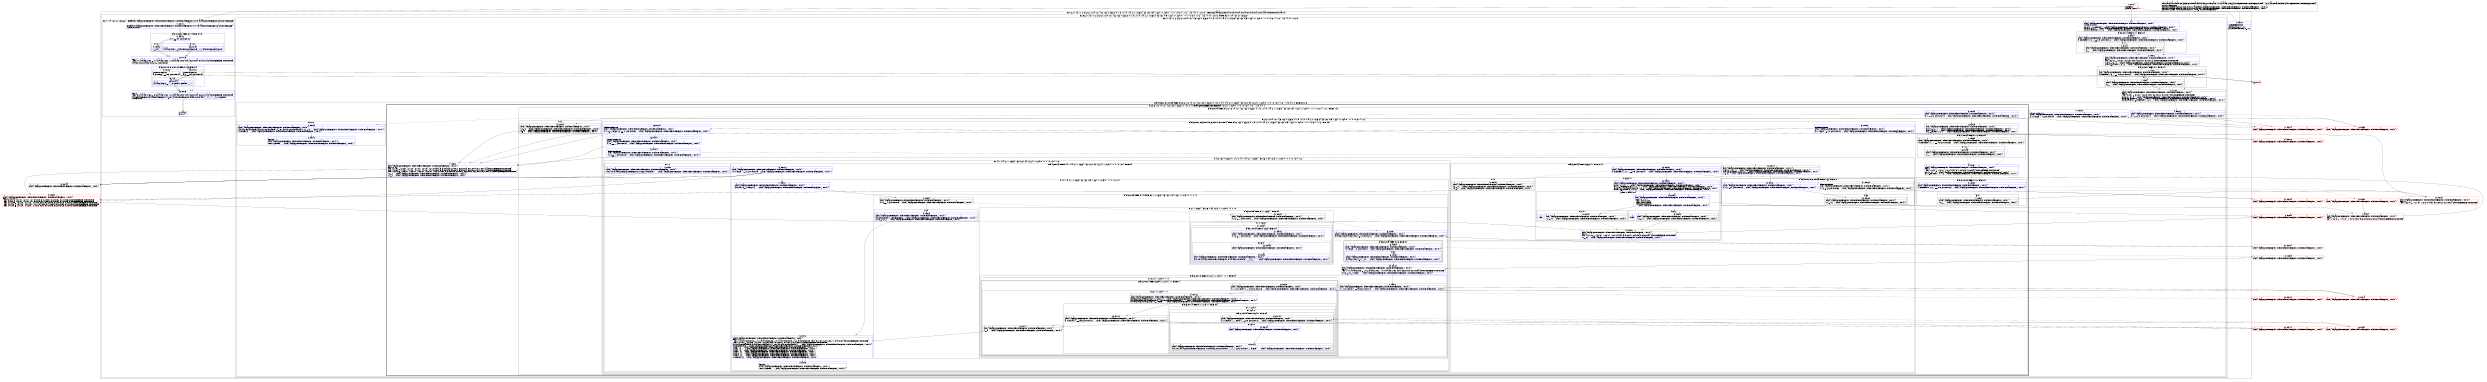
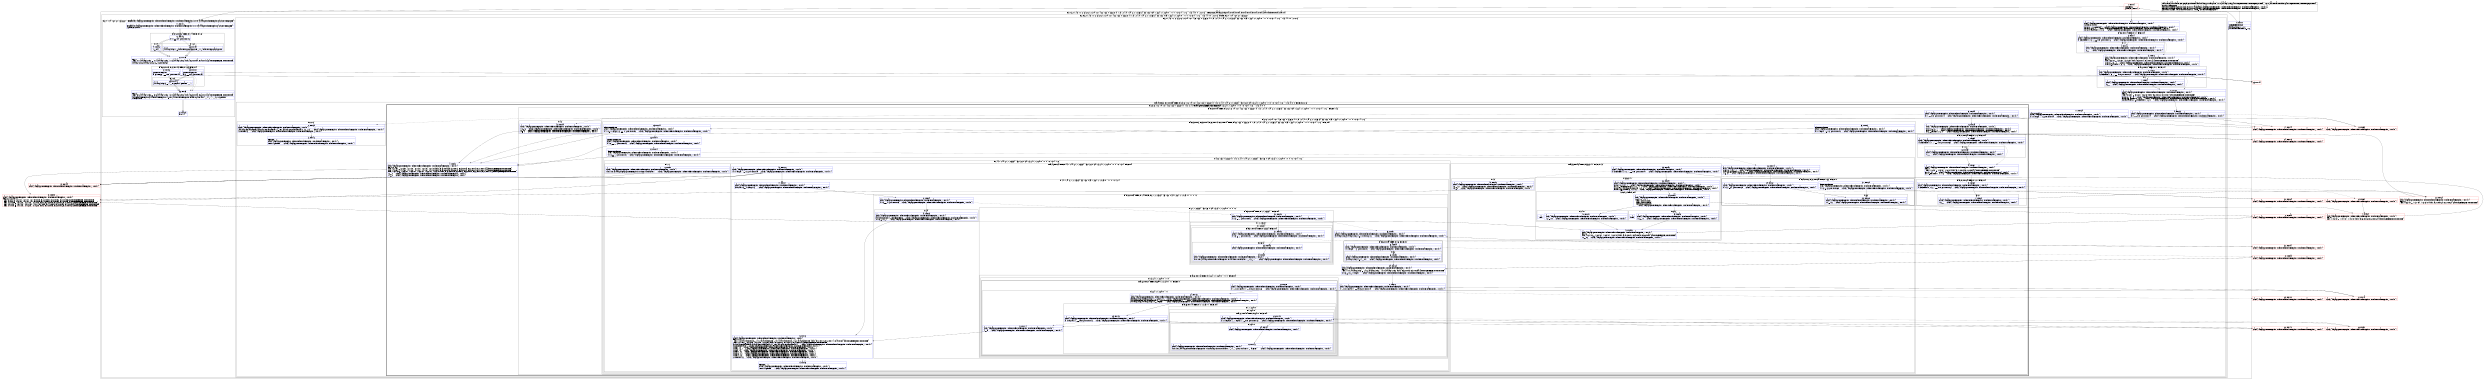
node "11: 0x0039": text "ADDED_TO_REGION" -> "UTC_TO_REGION"
node "25: 0x0079": text "ADDED_TO_REGION" -> "DONT_TO_REGION"
cluster "Splitter: 2, default: null": label "Splitter: 2, default: null" -> "Switch: 2, default: null"
